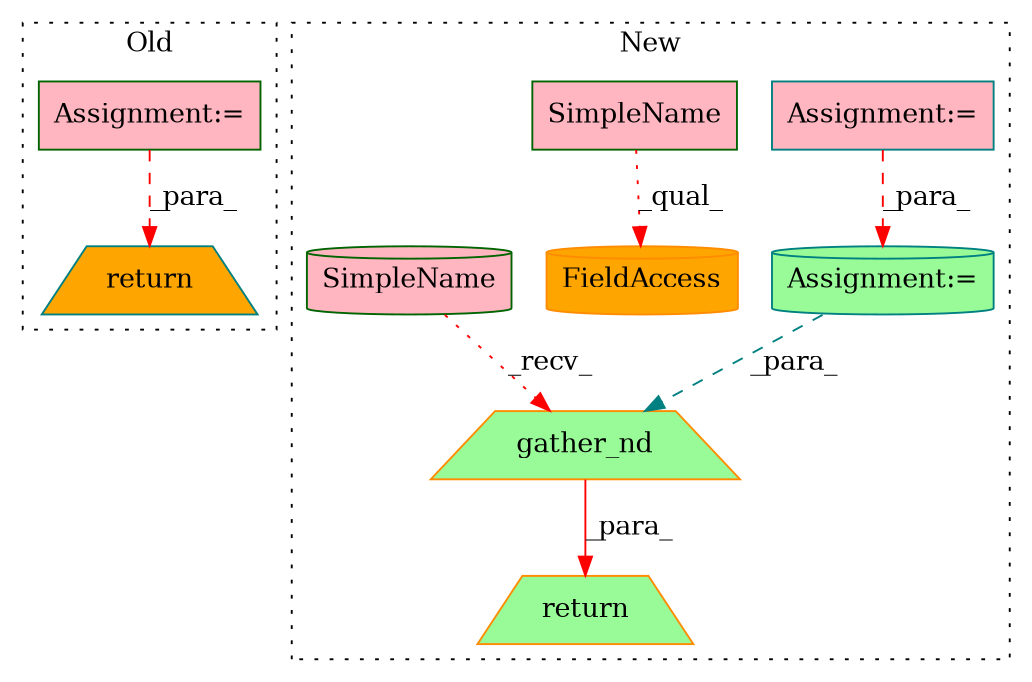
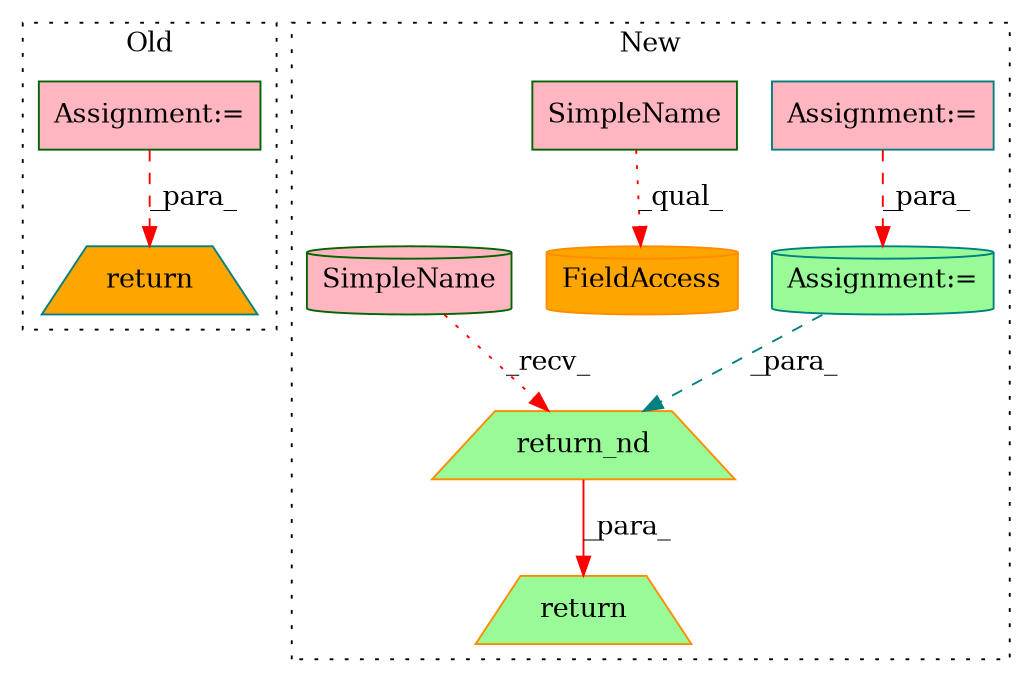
node "gather_nd": label "gather_nd" -> "return_nd"
